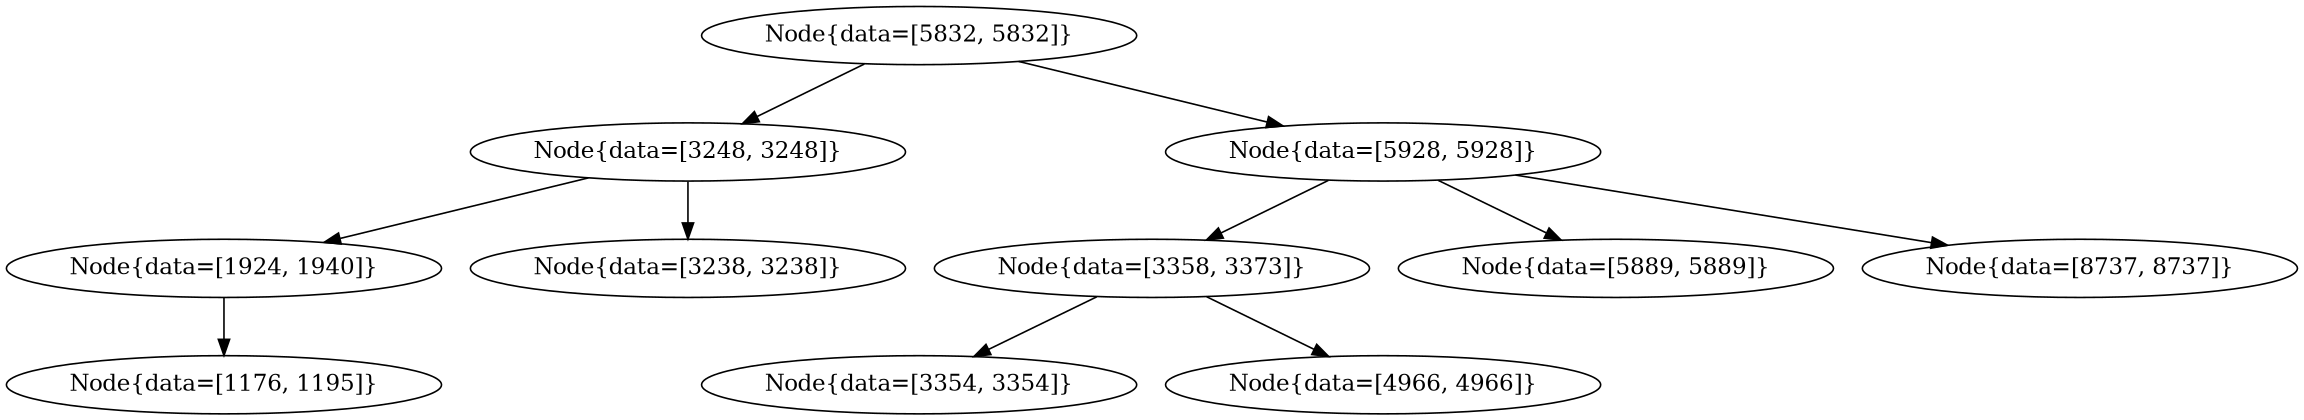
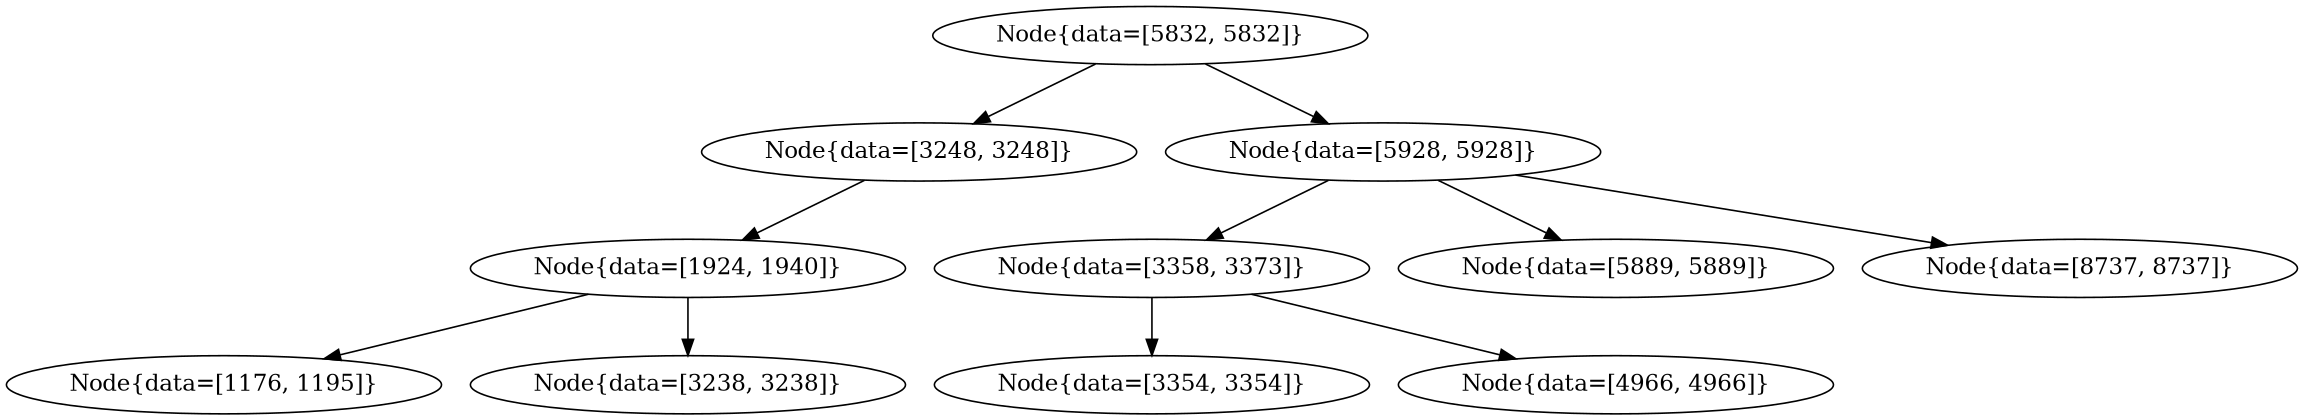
edge "Node{data=[3248, 3248]}" -> "Node{data=[3238, 3238]}": now "Node{data=[1924, 1940]}" -> "Node{data=[3238, 3238]}"
